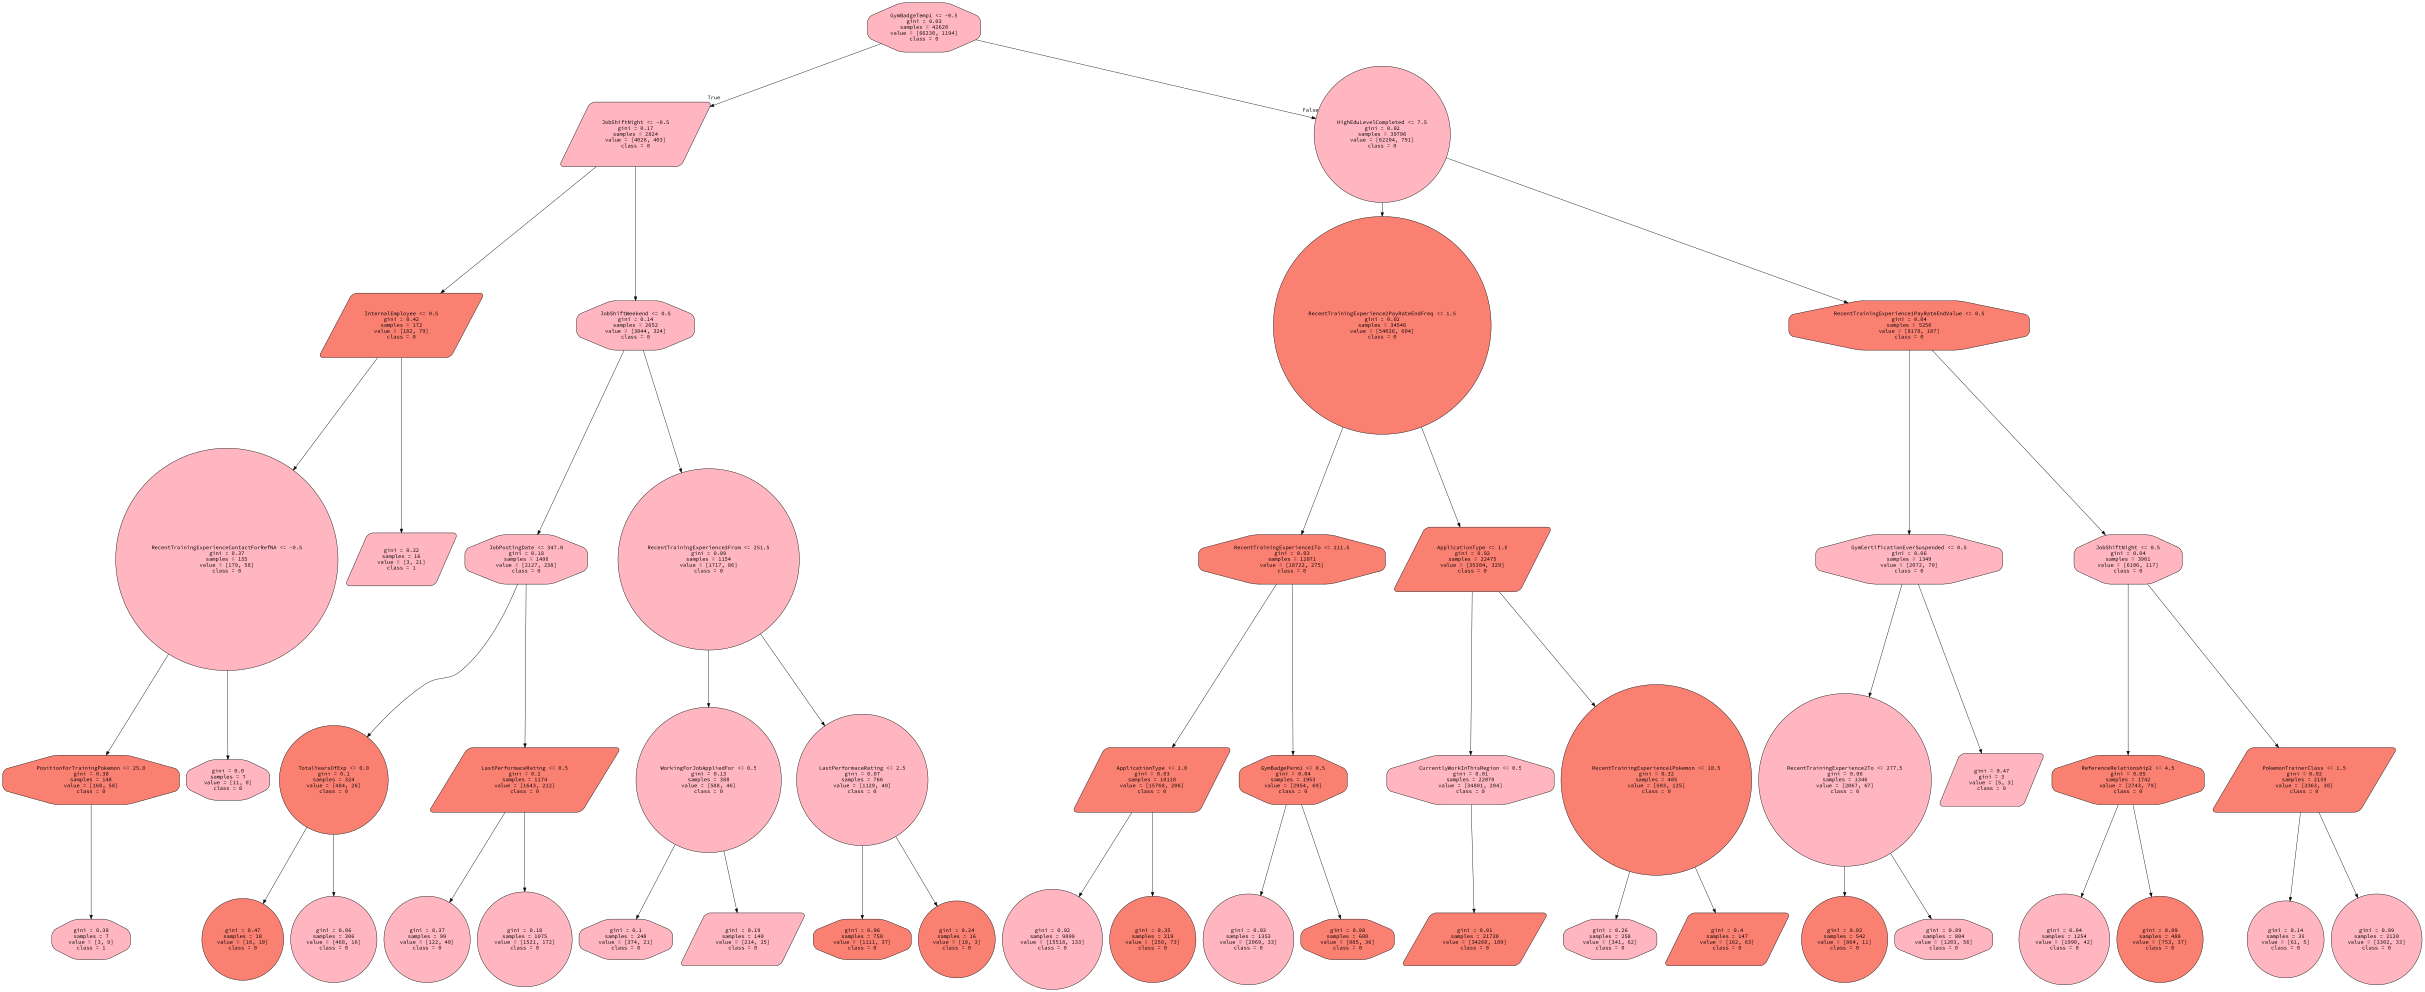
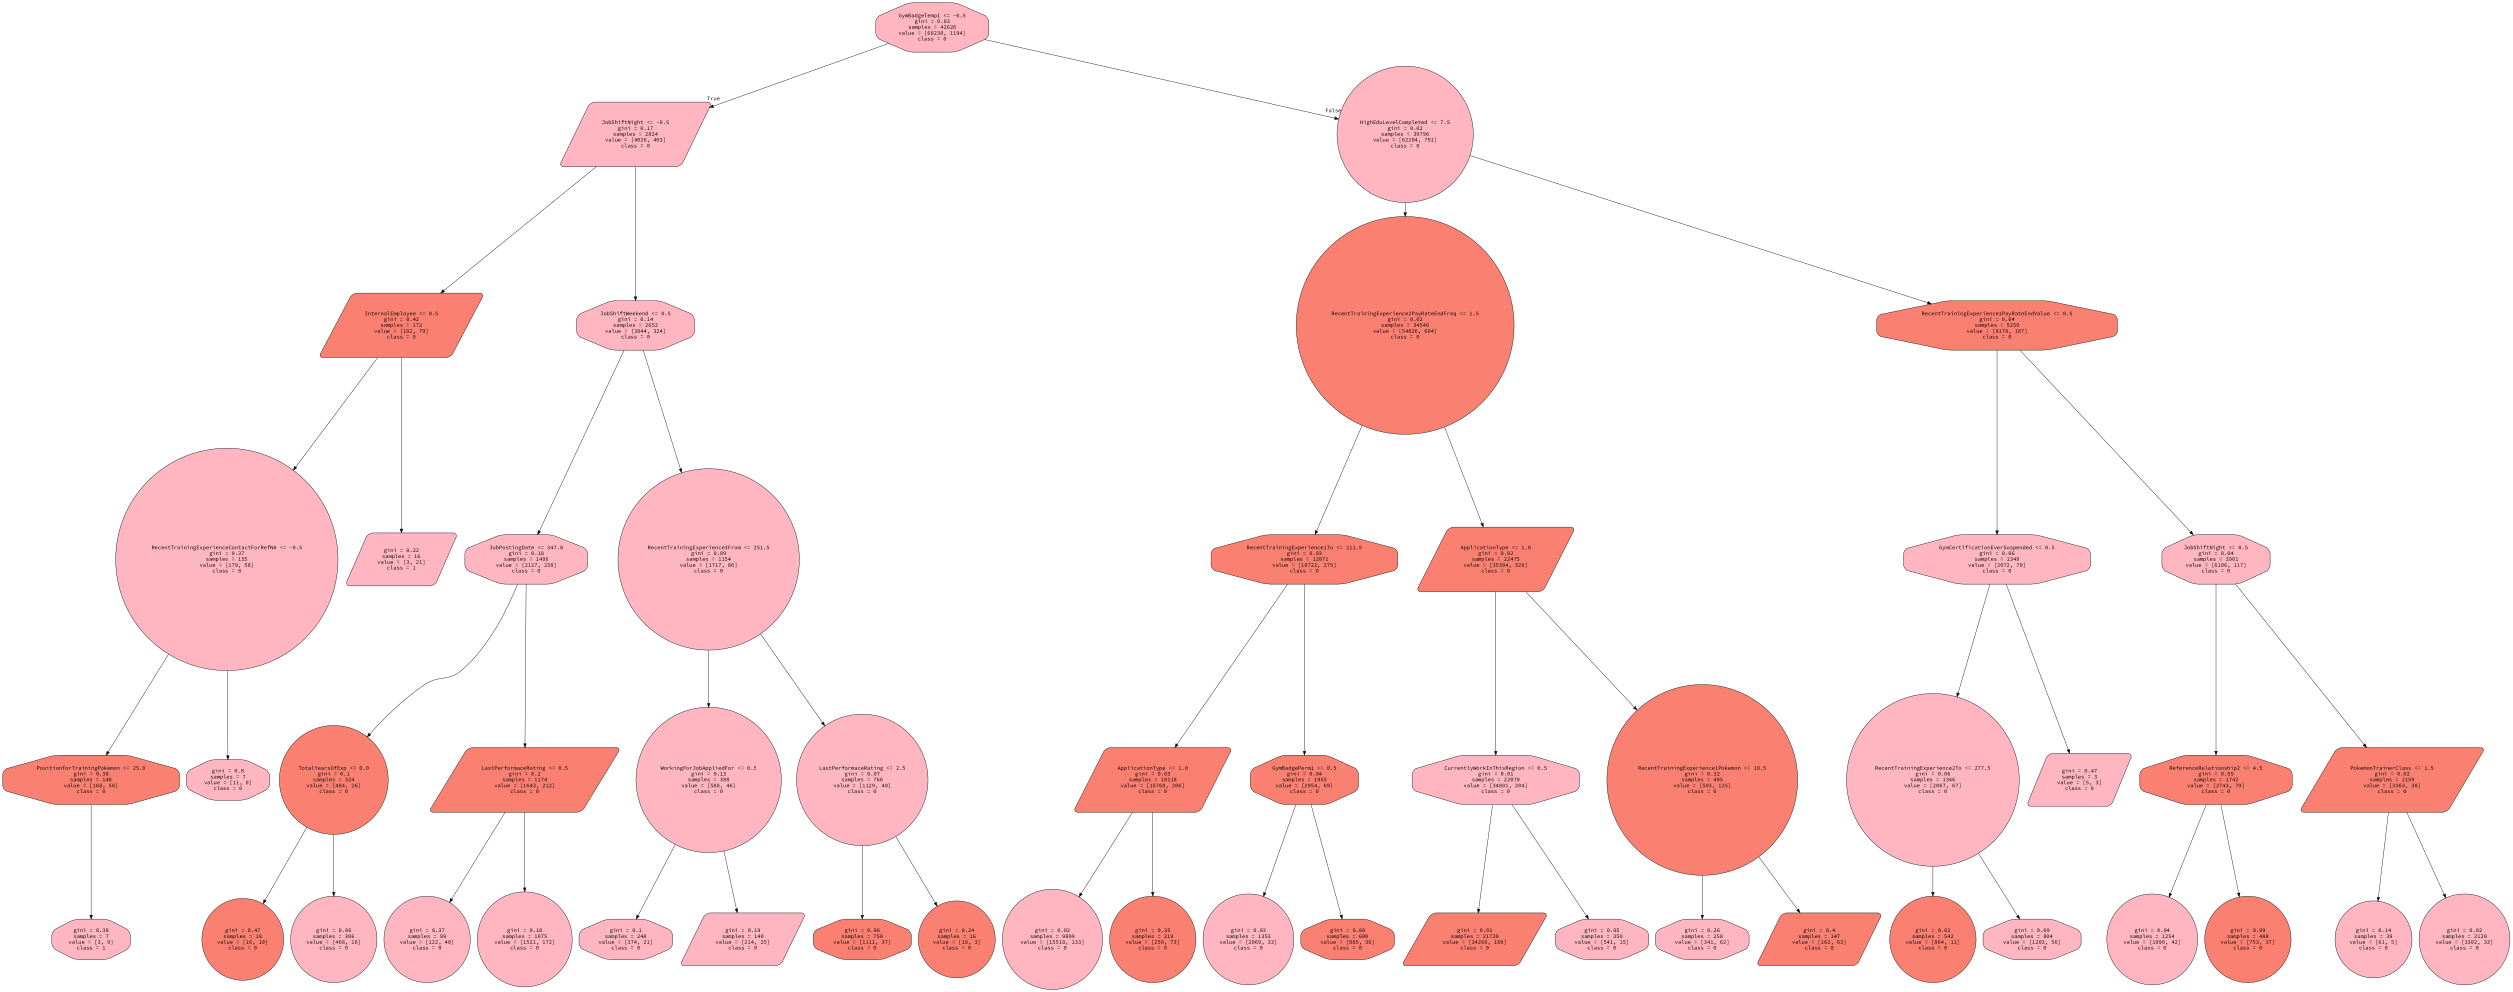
node "gini = 0.47 gini = 3 value = [5, 3] class = 0": label "gini = 0.47 gini = 3 value = [5, 3] class = 0" -> "gini = 0.47 samples = 3 value = [5, 3] class = 0"
node "gini = 0.05 samples = 350 value = [541, 15] class = 0": added
node "gini = 0.09 samples = 2120 value = [3302, 33] class = 0": label "gini = 0.09 samples = 2120 value = [3302, 33] class = 0" -> "gini = 0.02 samples = 2120 value = [3302, 33] class = 0"
